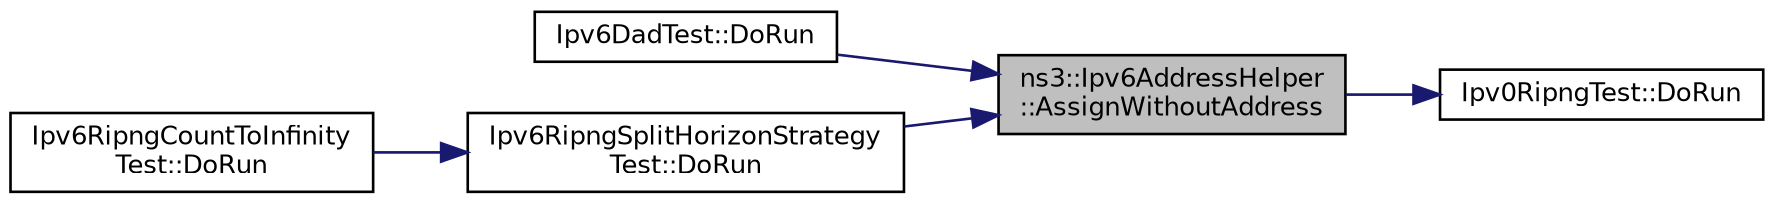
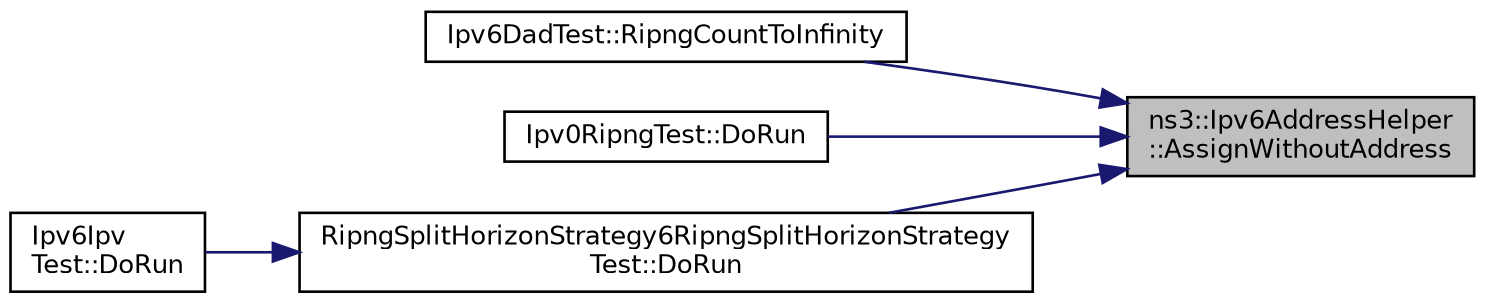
node "Ipv6DadTest::DoRun": label "Ipv6DadTest::DoRun" -> "Ipv6DadTest::RipngCountToInfinity"
edge "ns3::Ipv6AddressHelper ::AssignWithoutAddress" -> "Ipv0RipngTest::DoRun": reversed
node "Ipv6RipngCountToInfinity Test::DoRun": label "Ipv6RipngCountToInfinity Test::DoRun" -> "Ipv6Ipv Test::DoRun"
node "Ipv6RipngSplitHorizonStrategy Test::DoRun": label "Ipv6RipngSplitHorizonStrategy Test::DoRun" -> "RipngSplitHorizonStrategy6RipngSplitHorizonStrategy Test::DoRun"
